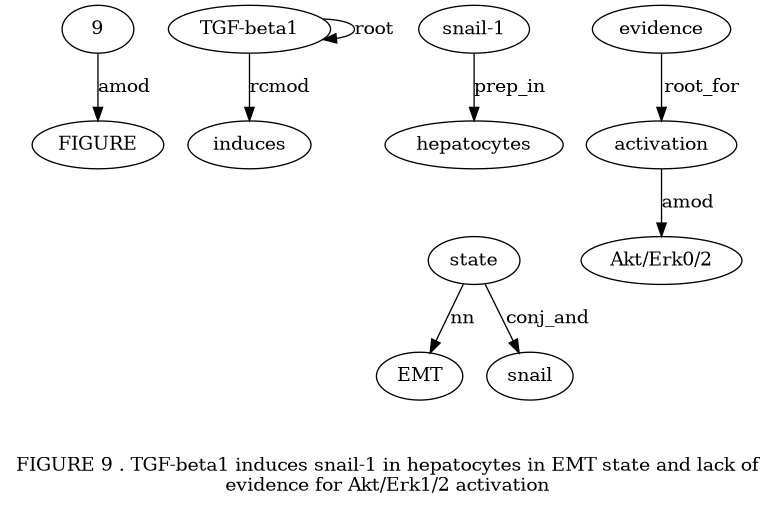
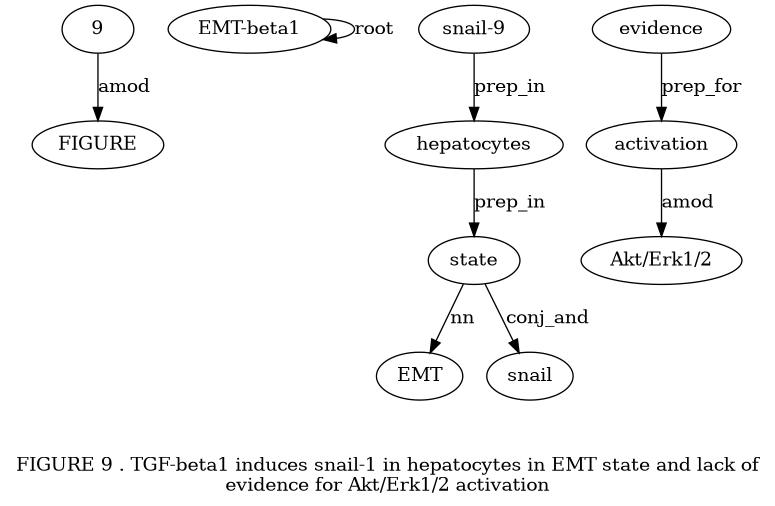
node "TGF-beta1": label "TGF-beta1" -> "EMT-beta1"
node "snail-1": label "snail-1" -> "snail-9"
edge "evidence" -> "activation": label "root_for" -> "prep_for"
node "induces": removed
edge "hepatocytes" -> "state": added, label "prep_in"
node "Akt/Erk0/2": label "Akt/Erk0/2" -> "Akt/Erk1/2"
